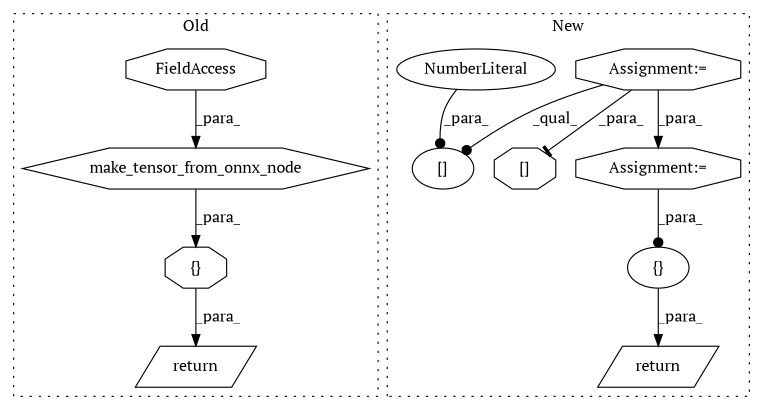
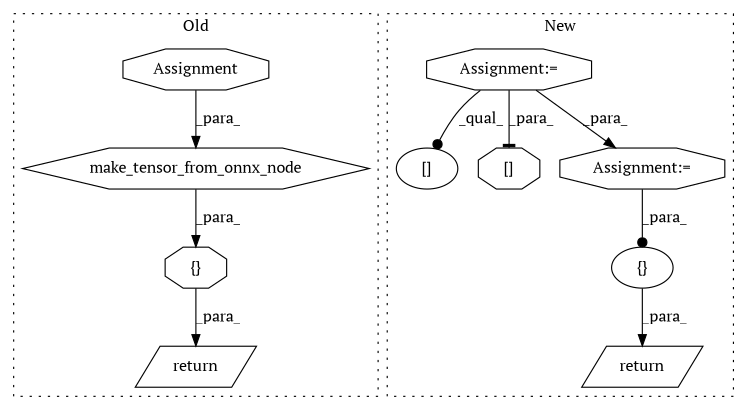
node "FieldAccess": label "FieldAccess" -> "Assignment"
node "NumberLiteral": removed
